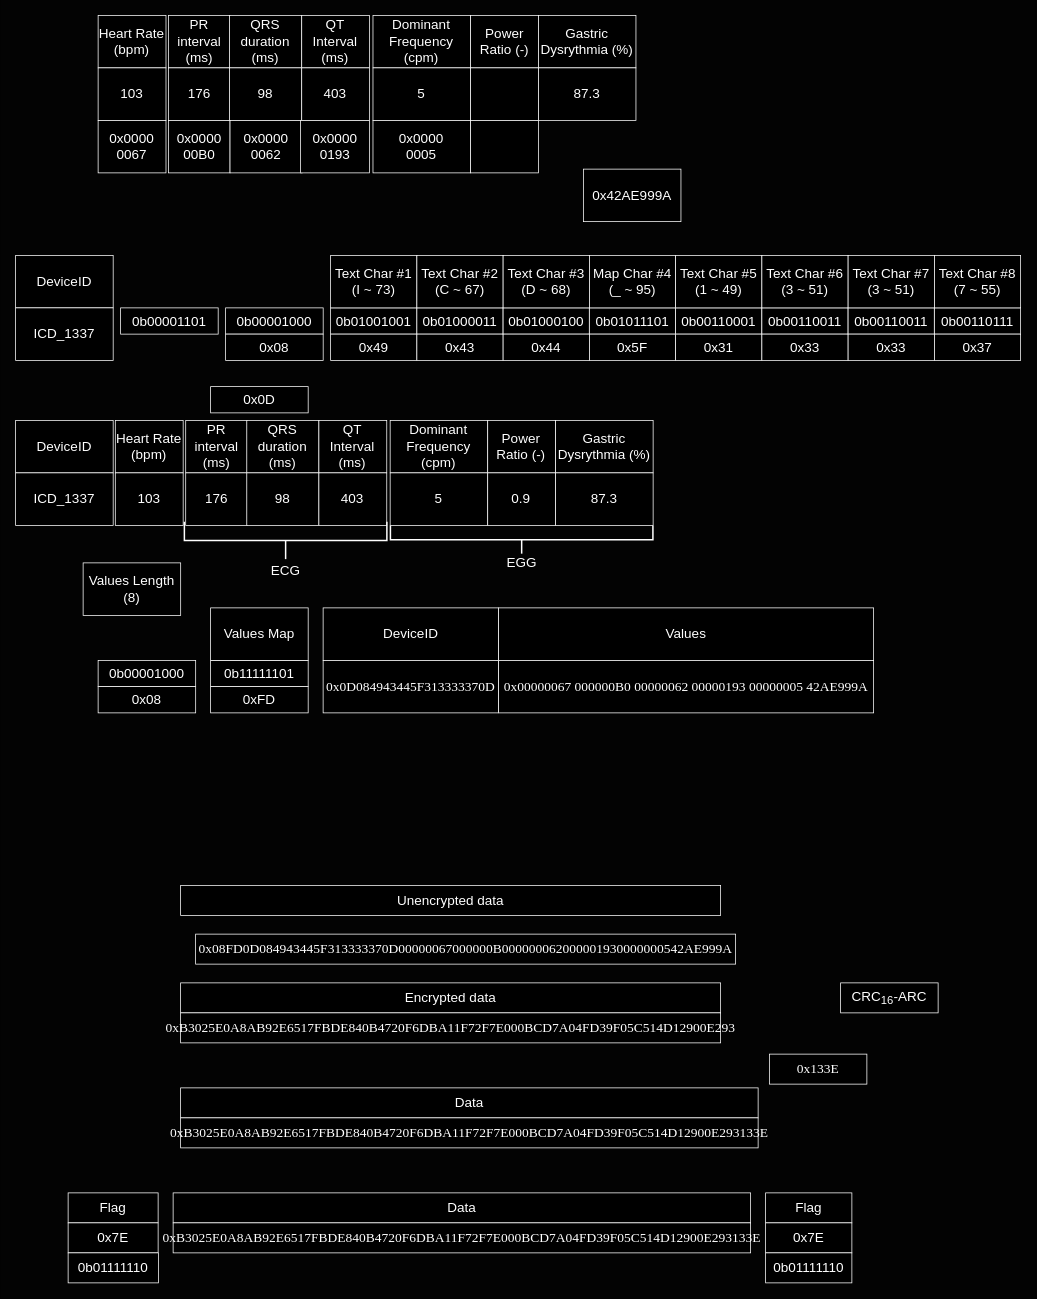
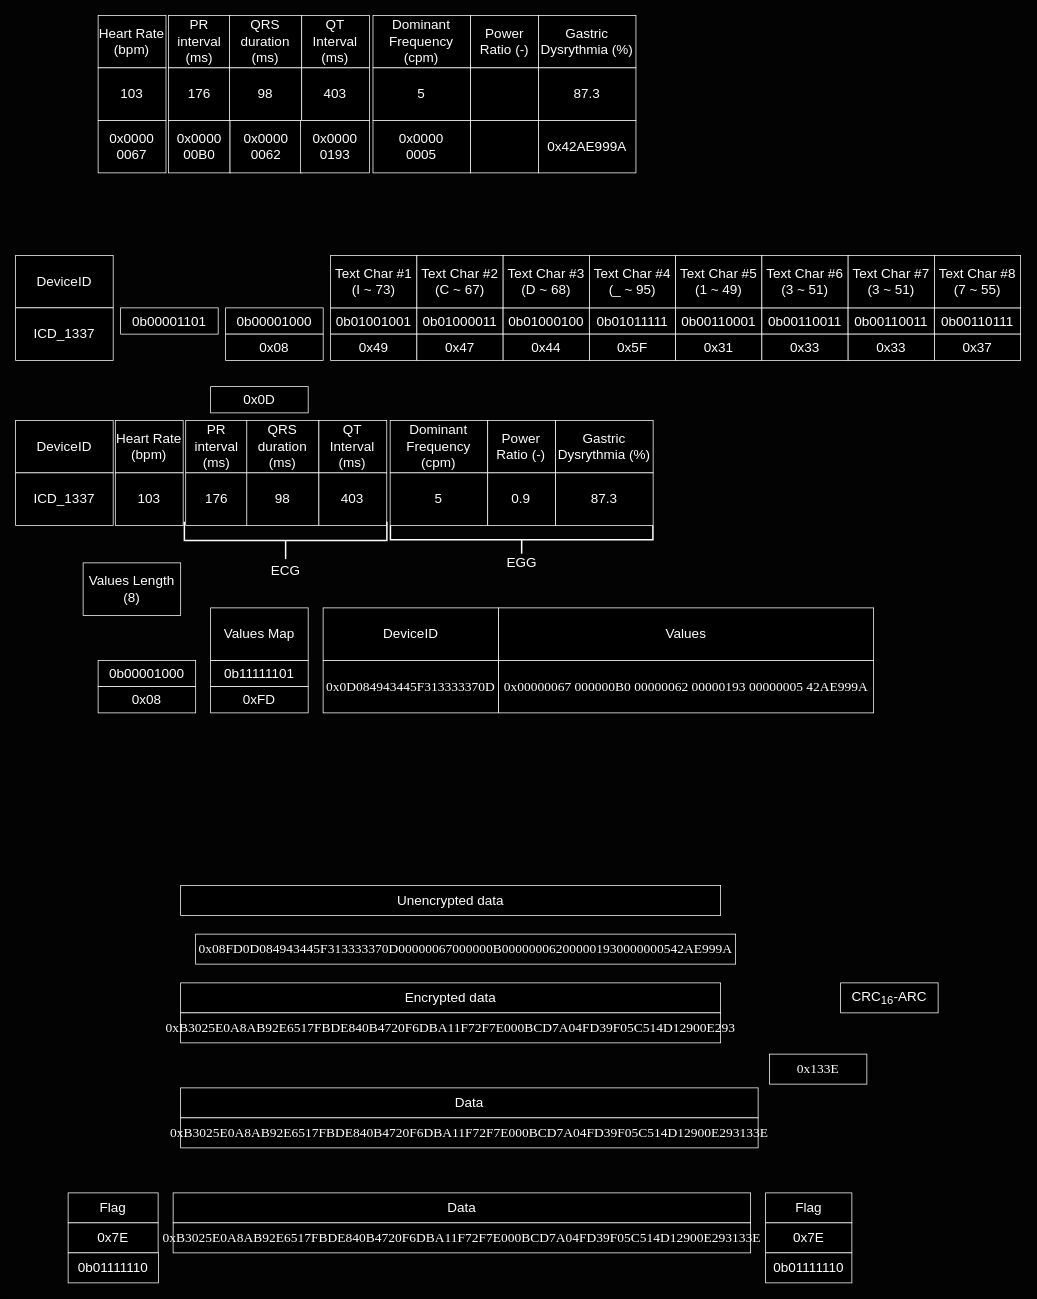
node "0x42AE999A": moved (632, 195) -> (587, 147)
node "Map Char #4 (_ ~ 95)": label "Map Char #4 (_ ~ 95)" -> "Text Char #4 (_ ~ 95)"
node "0b01011101": label "0b01011101" -> "0b01011111"
node "0x43": label "0x43" -> "0x47"
